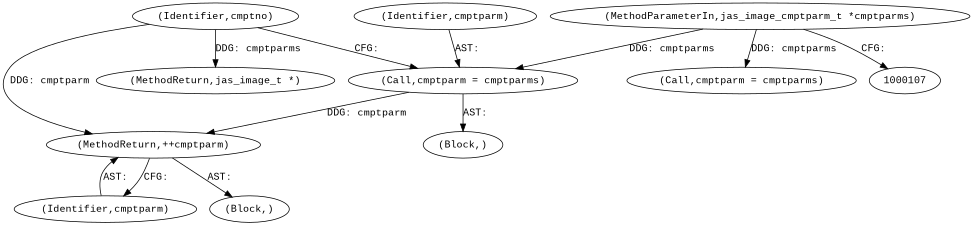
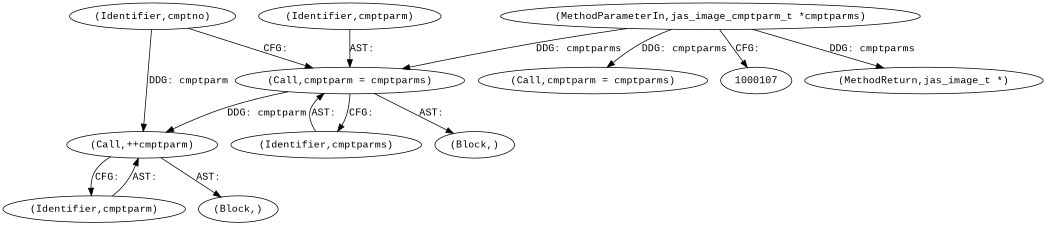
edge "(Identifier,cmptno)" -> "(MethodReturn,jas_image_t *)": now "(MethodParameterIn,jas_image_cmptparm_t *cmptparms)" -> "(MethodReturn,jas_image_t *)"
node "(MethodReturn,++cmptparm)": label "(MethodReturn,++cmptparm)" -> "(Call,++cmptparm)"
node "(Identifier,cmptparms)": added
